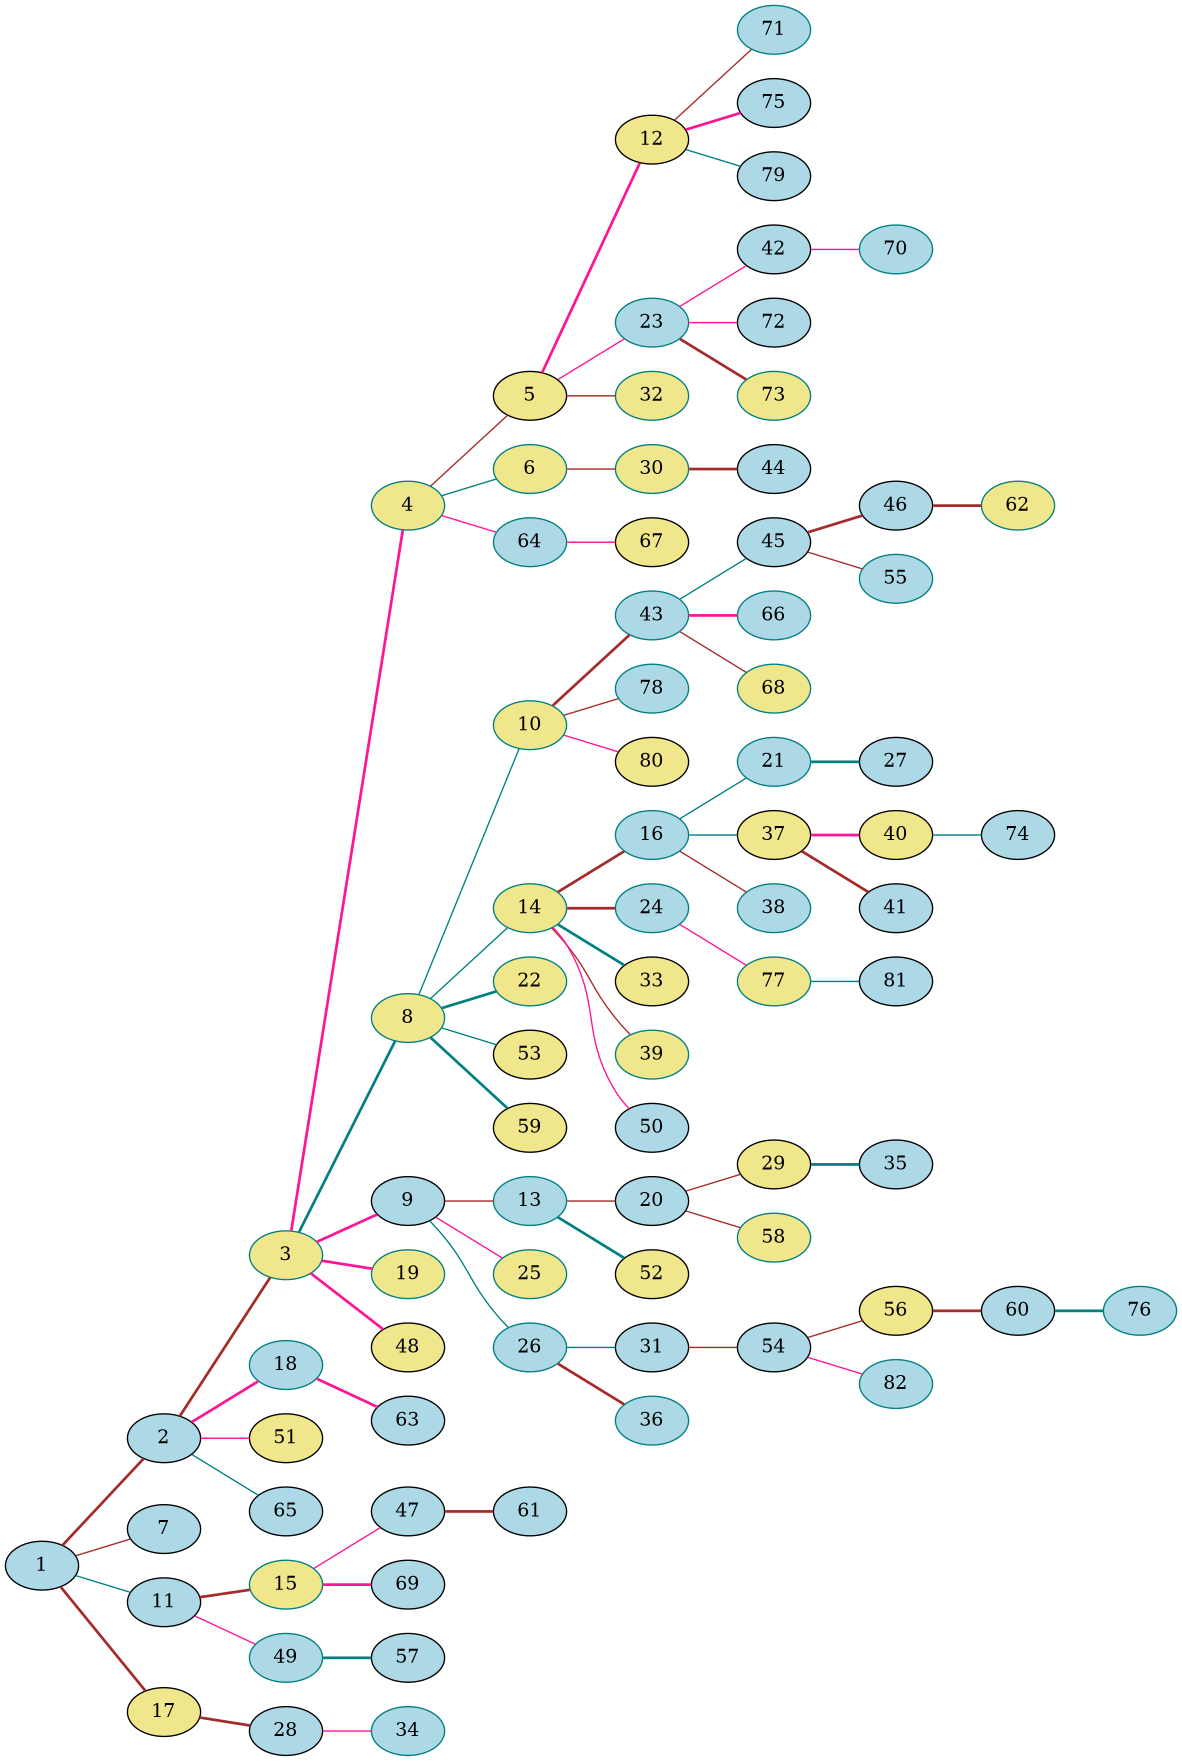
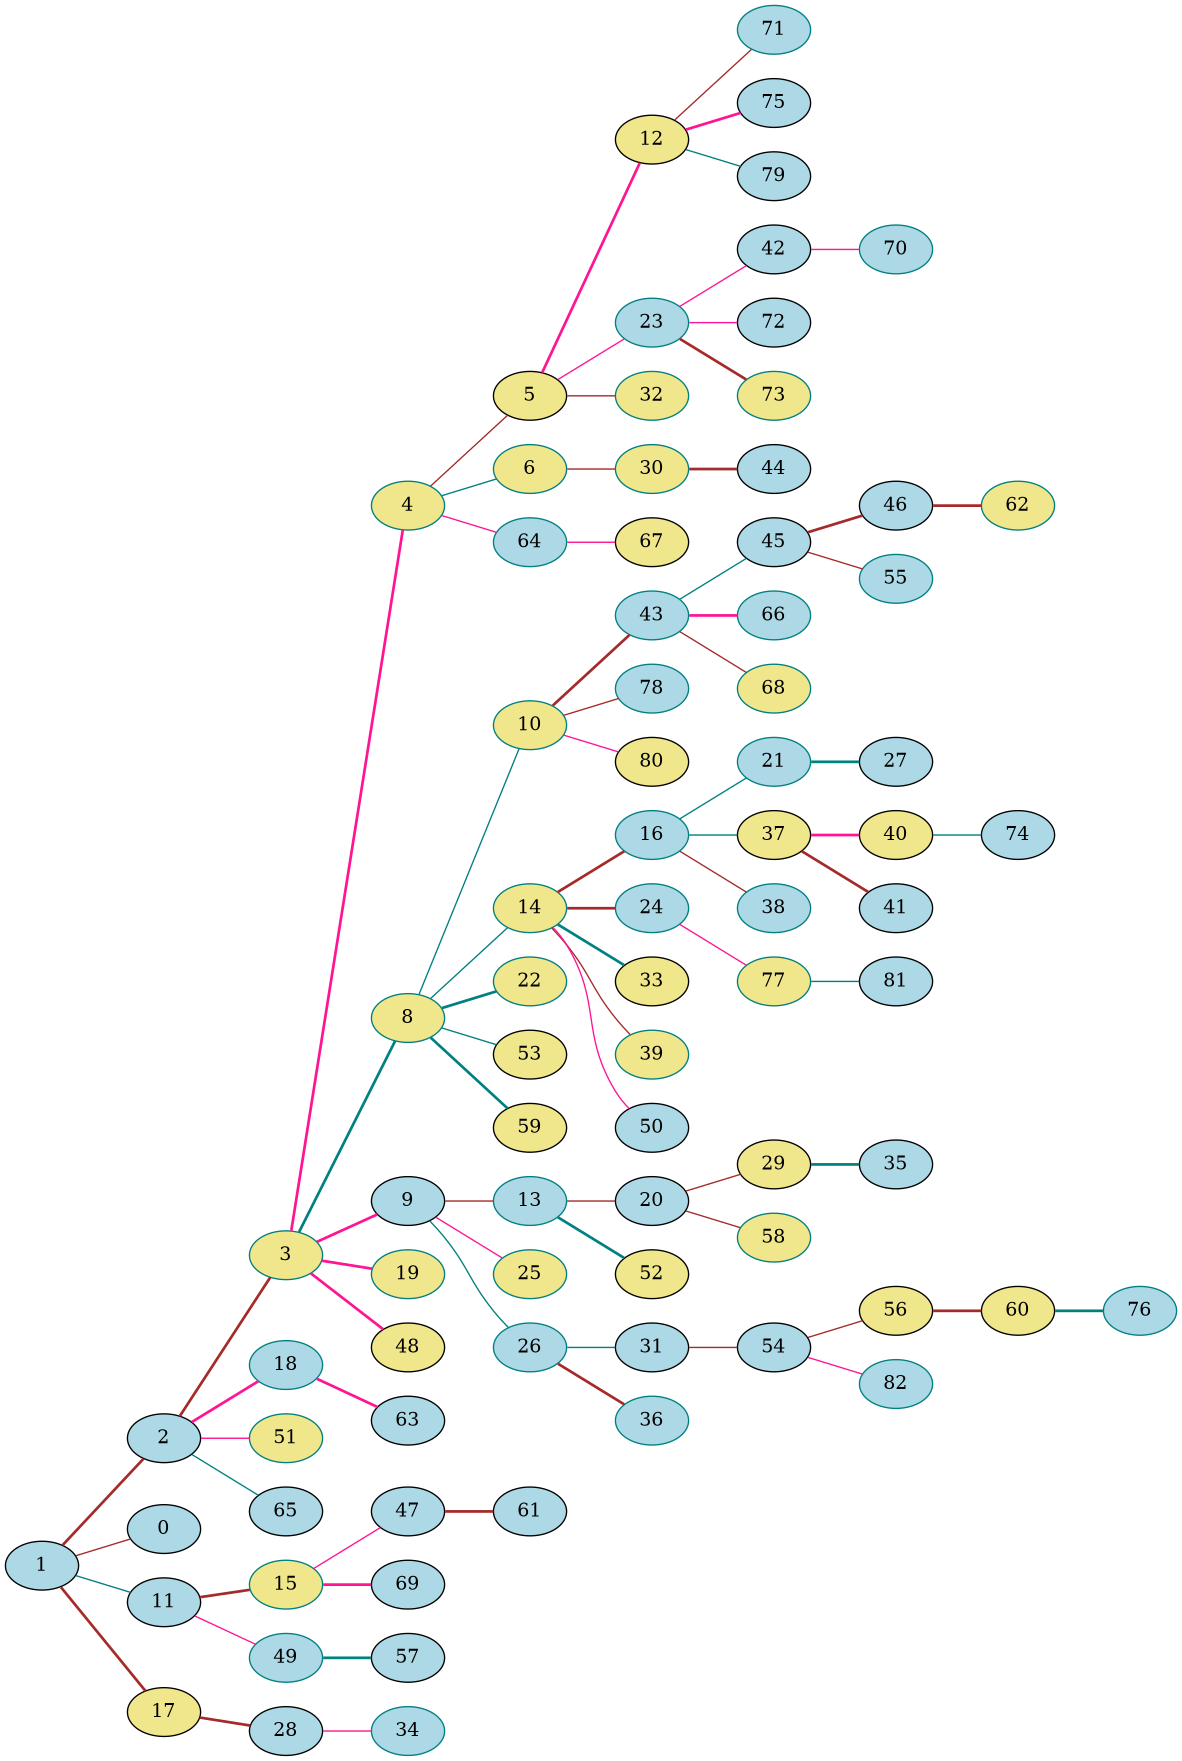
node "60": fillcolor lightblue -> khaki
node "51": color black -> teal
node "7": label "7" -> "0"
